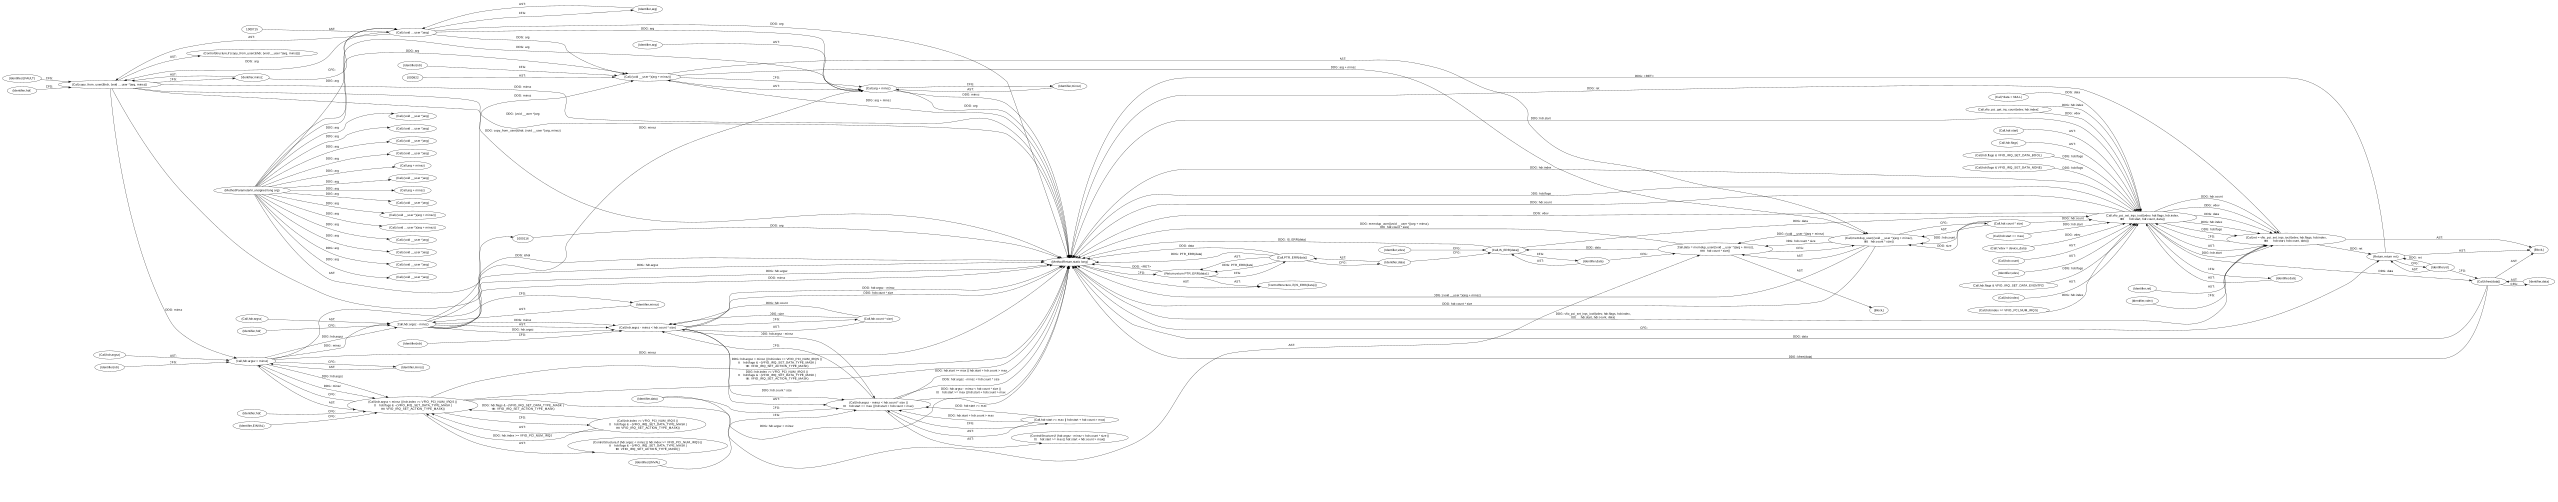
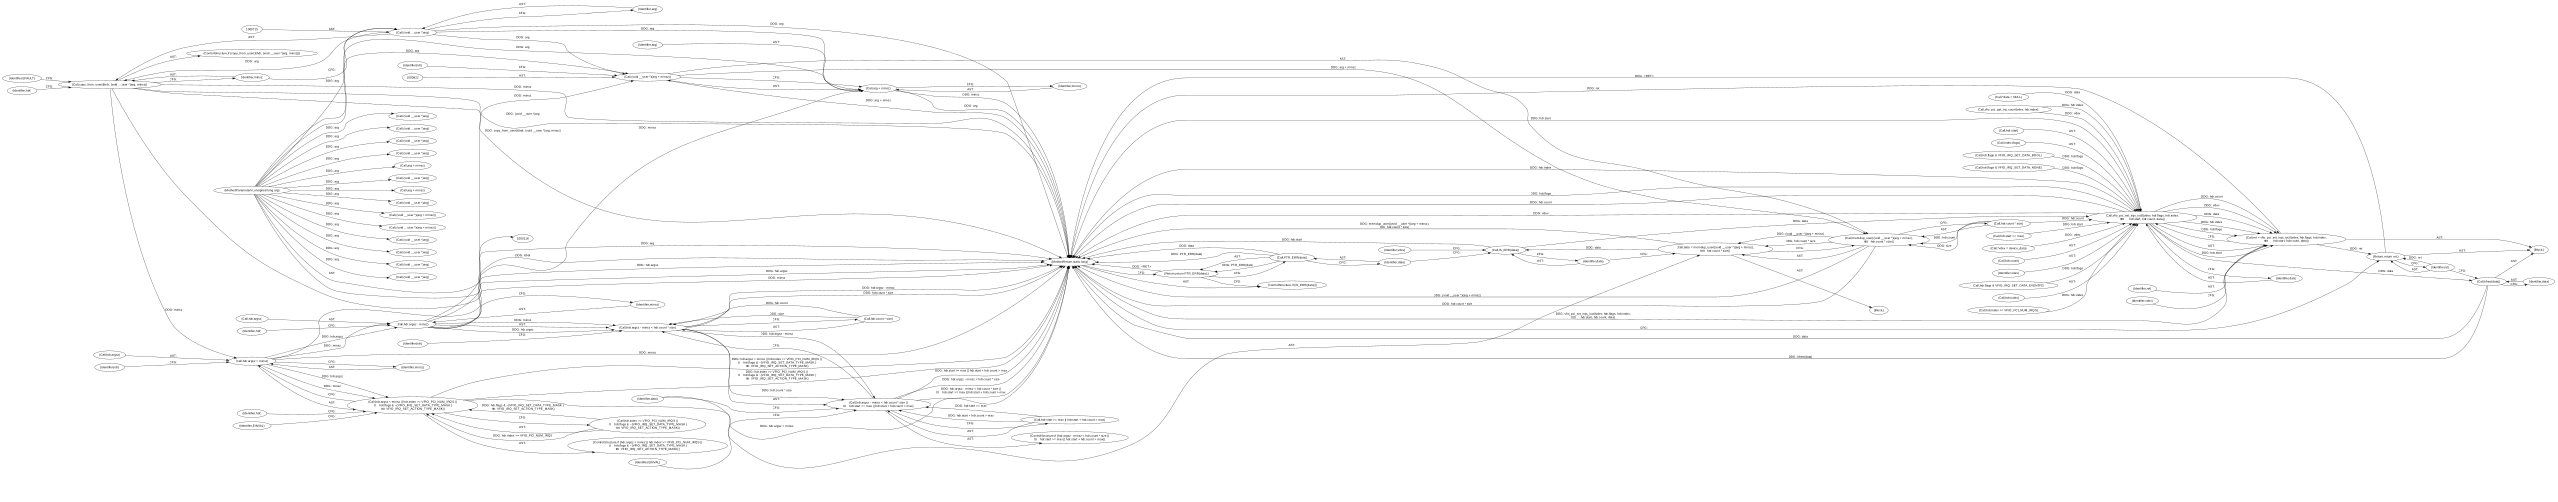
node "(Call,hdr.flags)": label "(Call,hdr.flags)" -> "(Call,index.flags)"
edge "1000116" -> "(MethodReturn,static long)": now "(MethodParameterIn,unsigned long arg)" -> "(MethodReturn,static long)"
edge "(Call,IS_ERR(data))" -> "(MethodReturn,static long)": label "DDG: IS_ERR(data)" -> "DDG: hdr.start"
edge "(Return,return PTR_ERR(data);)" -> "(ControlStructure,if (IS_ERR(data)))": label "AST: " -> "CFG: "
